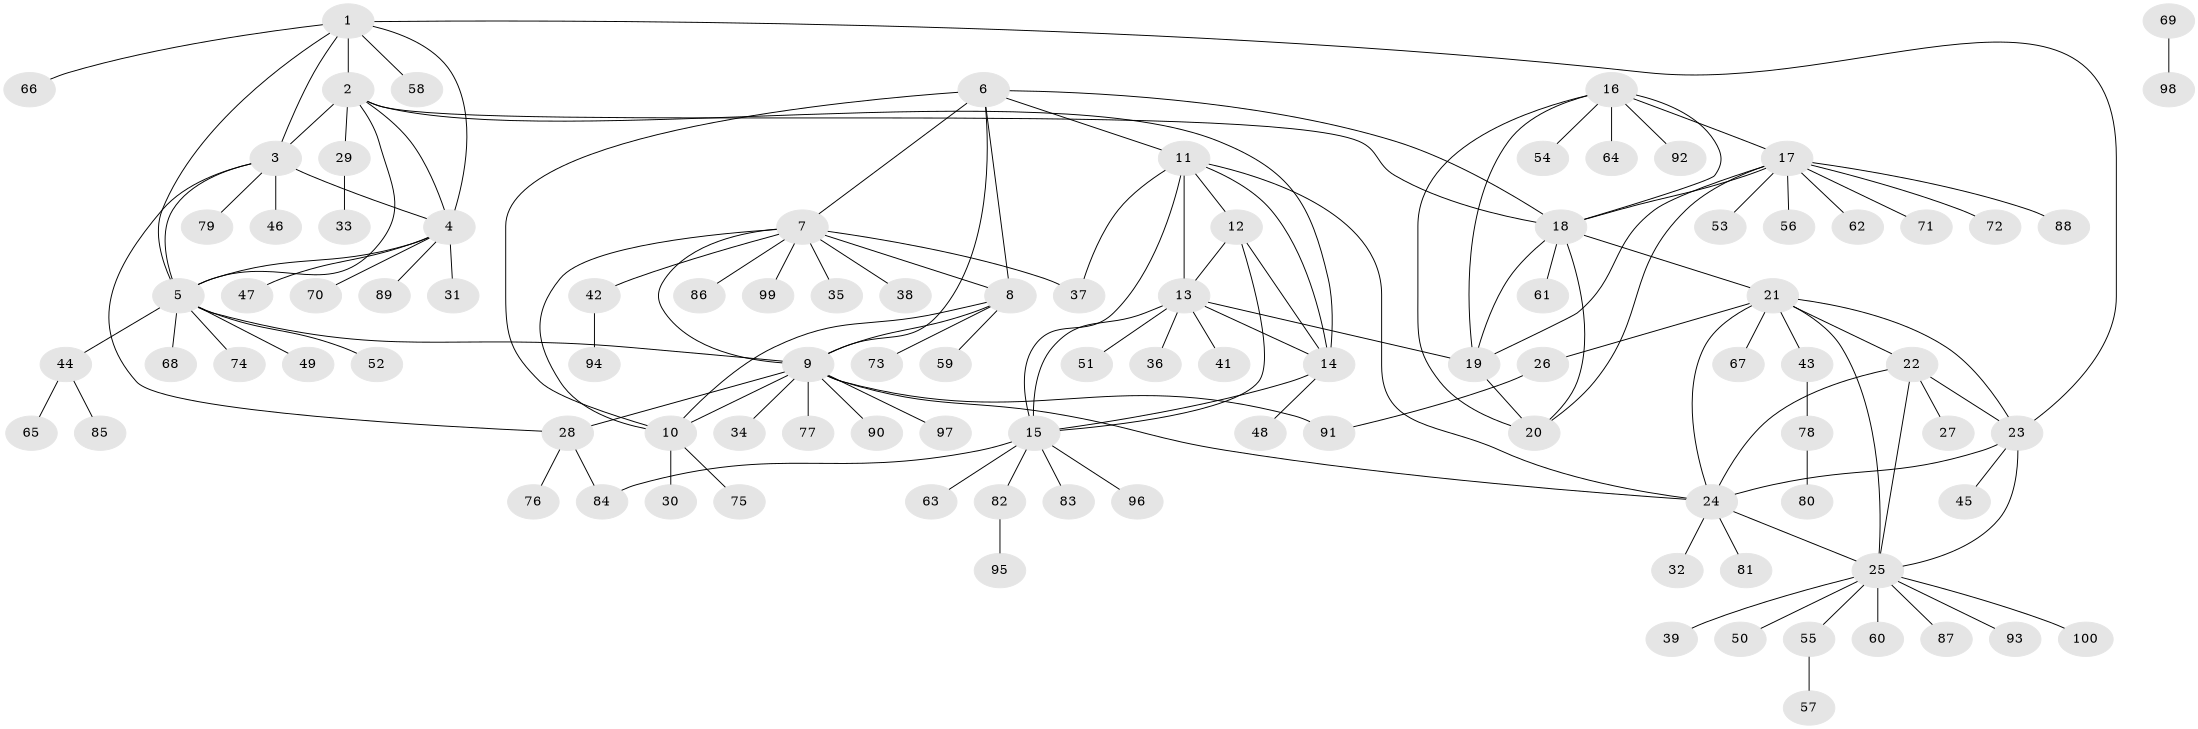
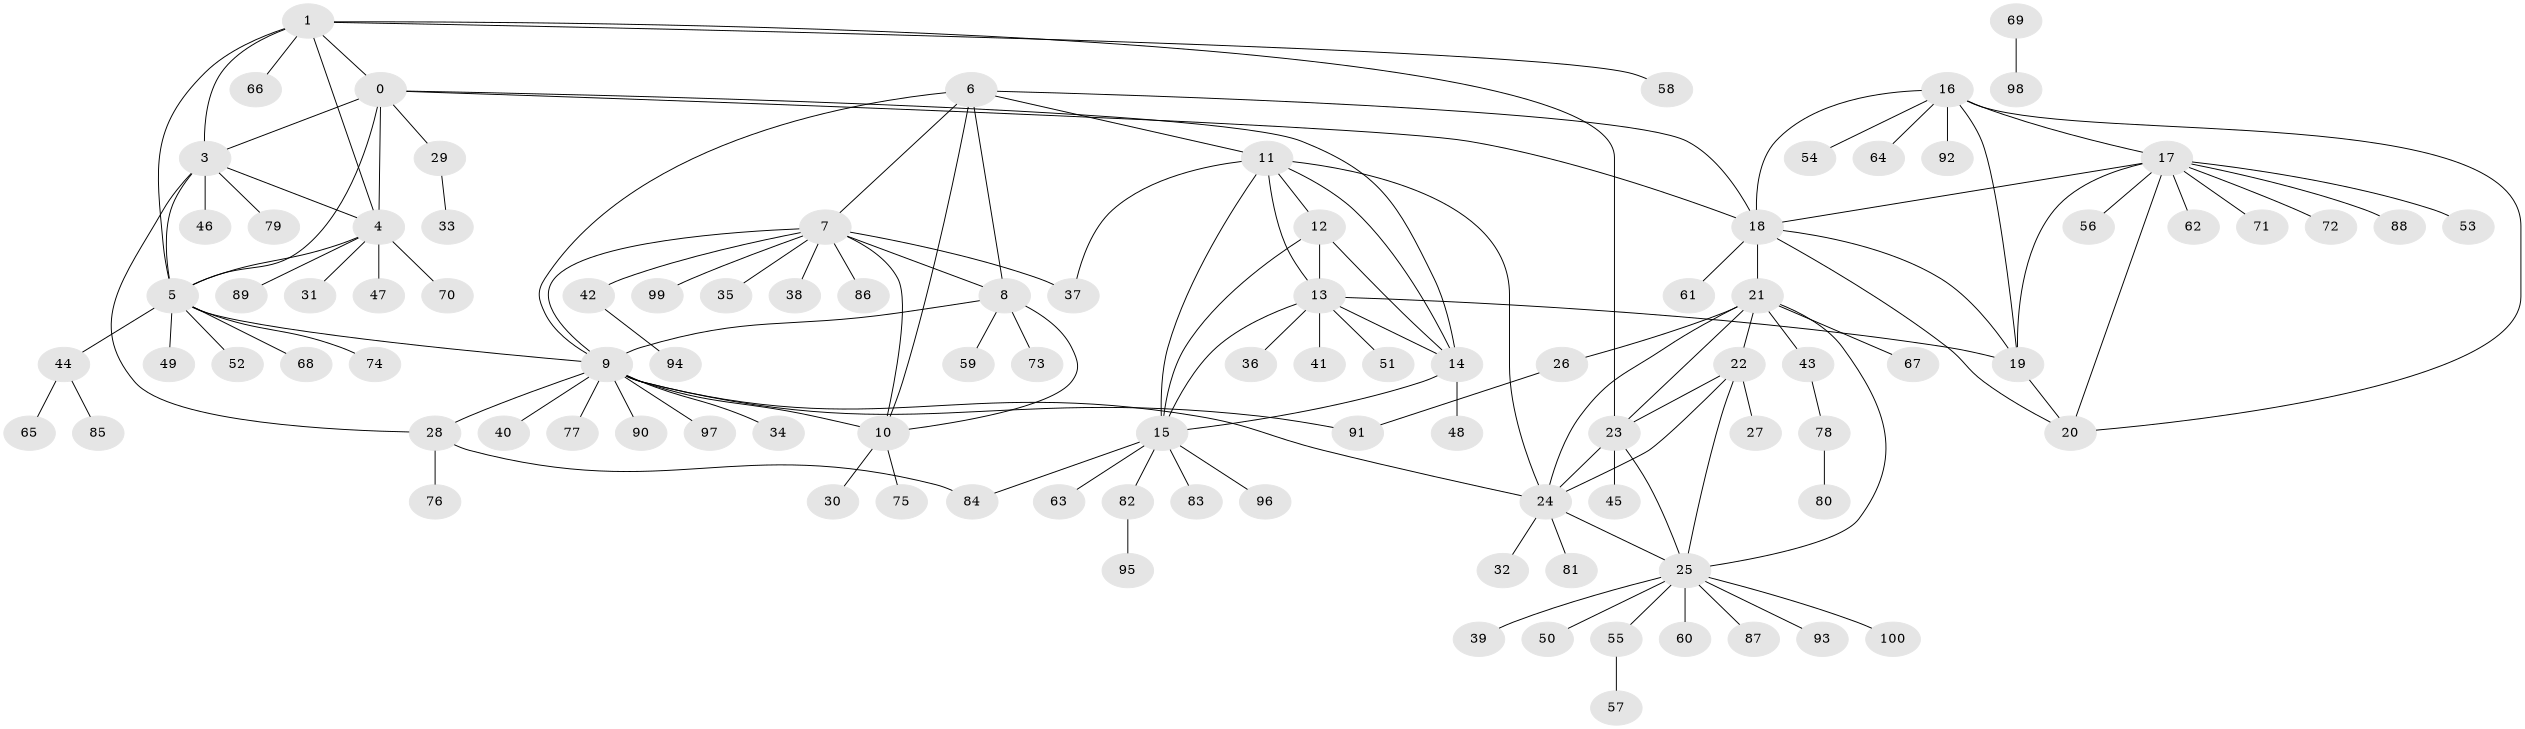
node "2": label "2" -> "0"
node "40": added
